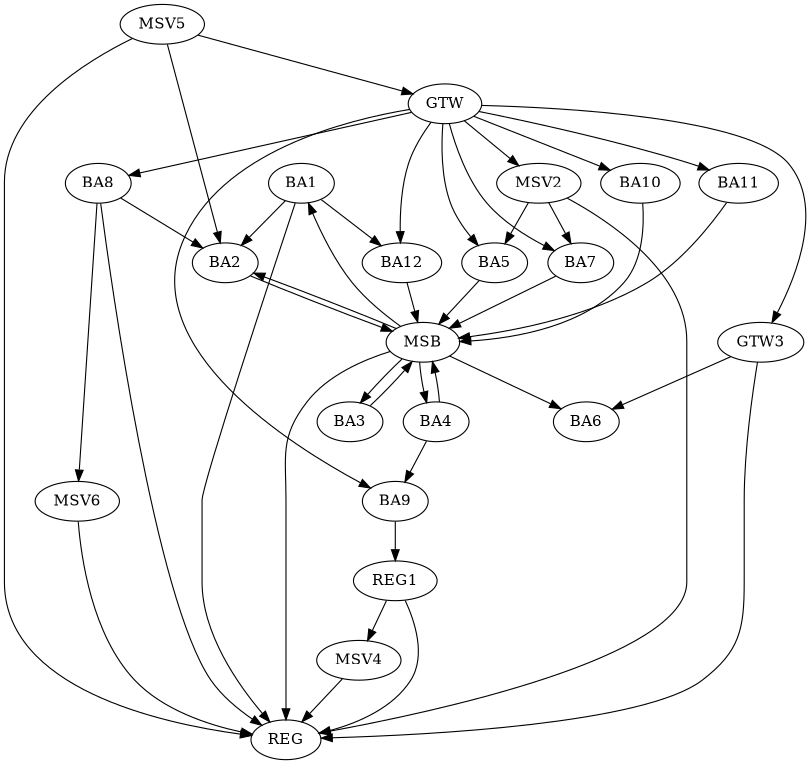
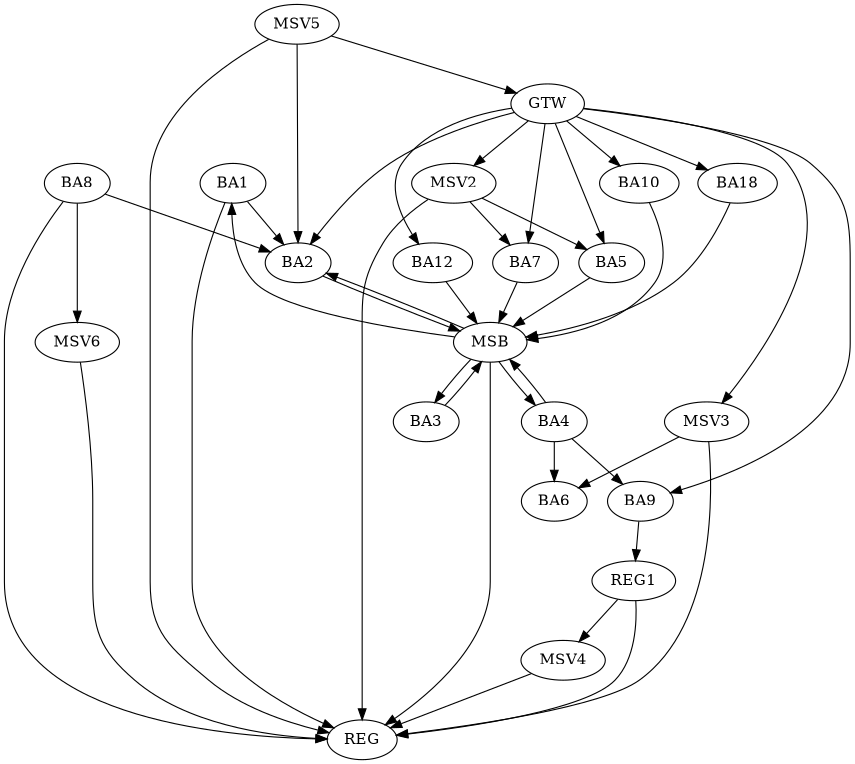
edge "GTW" -> "BA8": now "GTW" -> "BA2"
node "BA11": label "BA11" -> "BA18"
edge "BA1" -> "BA12": removed
node "GTW3": label "GTW3" -> "MSV3"
edge "MSB" -> "BA6": now "BA4" -> "BA6"
